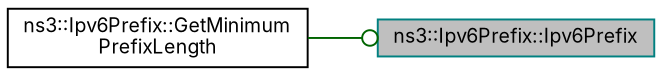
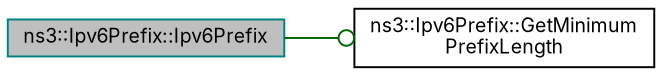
edge "ns3::Ipv6Prefix::GetMinimum PrefixLength" -> "ns3::Ipv6Prefix::Ipv6Prefix": reversed
